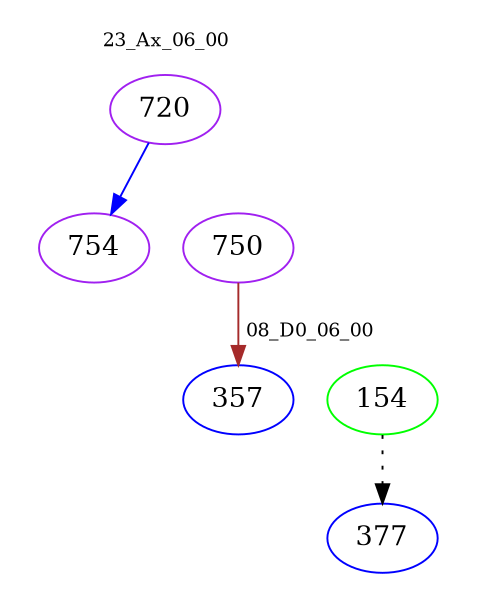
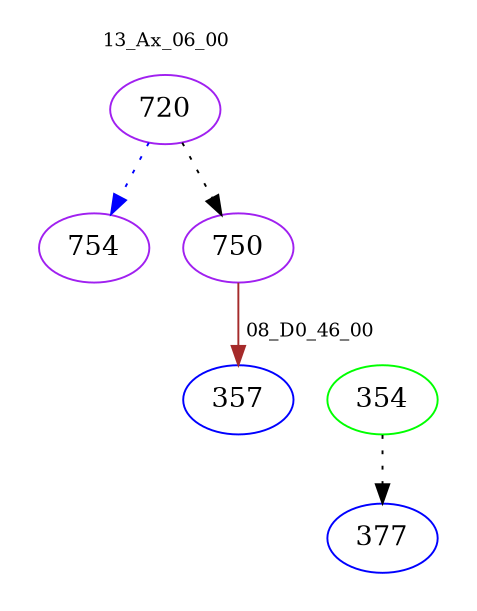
cluster "23_Ax_06_00": label "23_Ax_06_00" -> "13_Ax_06_00"
edge "720" -> "754": style solid -> dotted
edge "720" -> "750": added
cluster "08_D0_06_00": label "08_D0_06_00" -> "08_D0_46_00"
node "154": label "154" -> "354"
